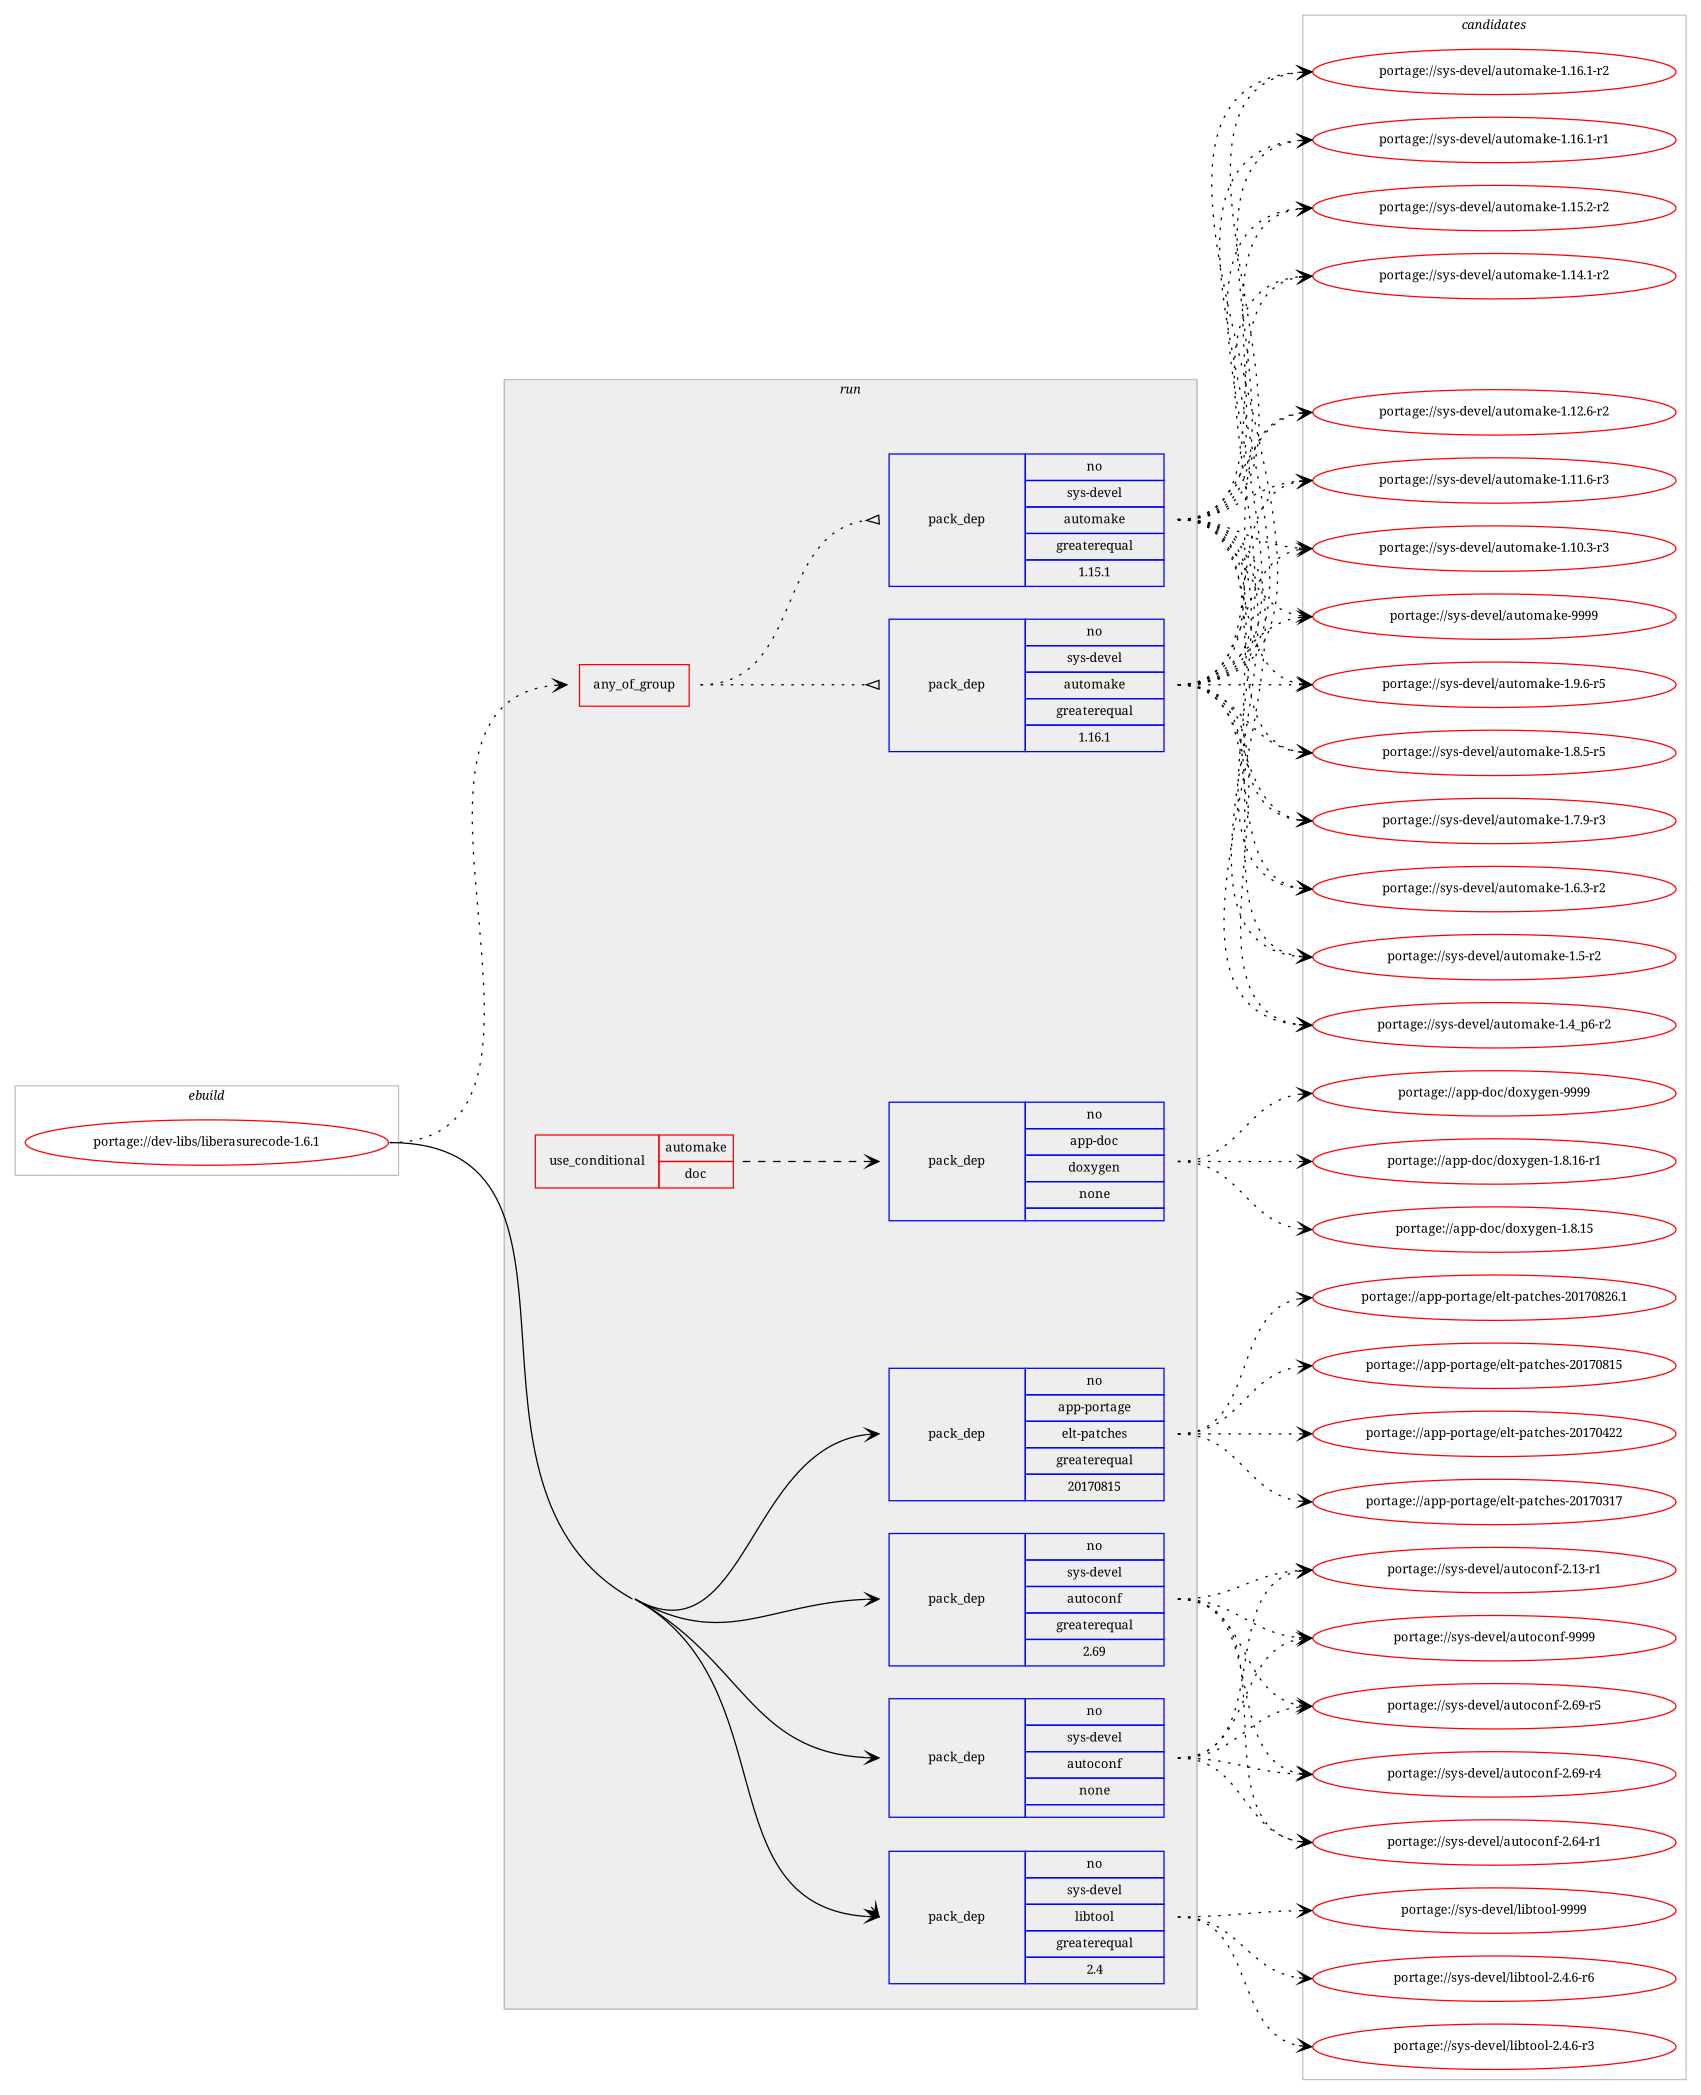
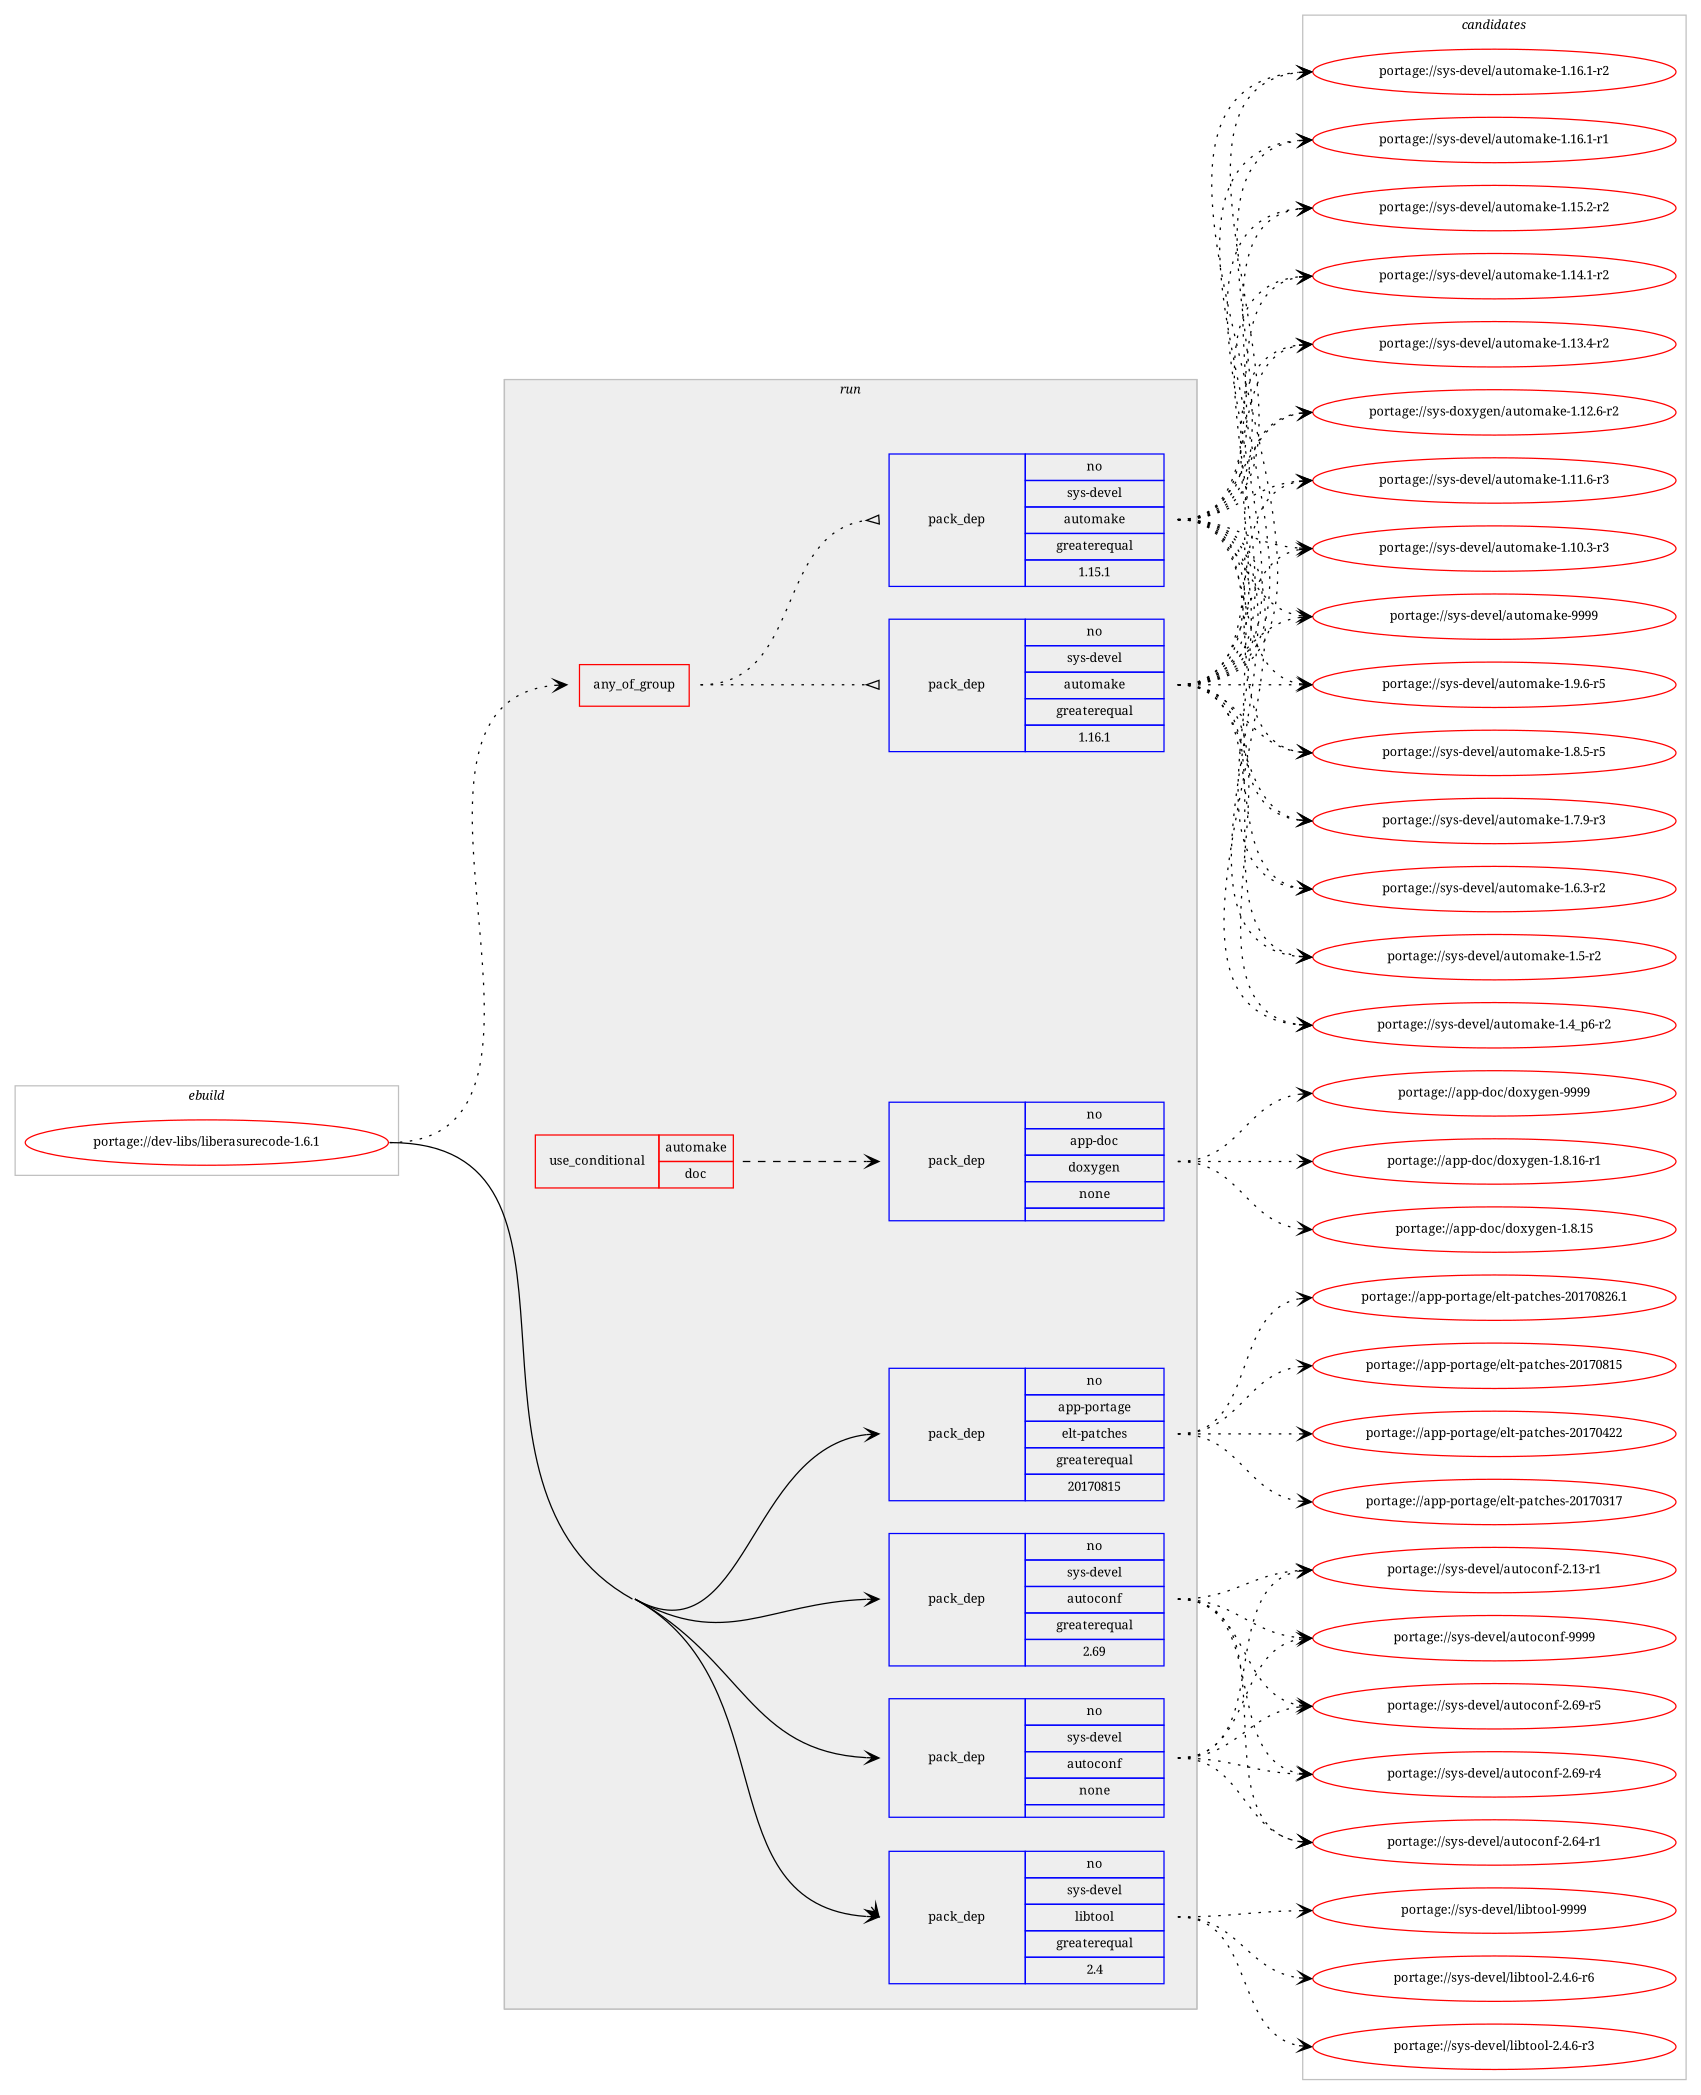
node "portage://sys-devel/automake-1.13.4-r2": added
node "portage://sys-devel/automake-1.12.6-r2": label "portage://sys-devel/automake-1.12.6-r2" -> "portage://sys-doxygen/automake-1.12.6-r2"
